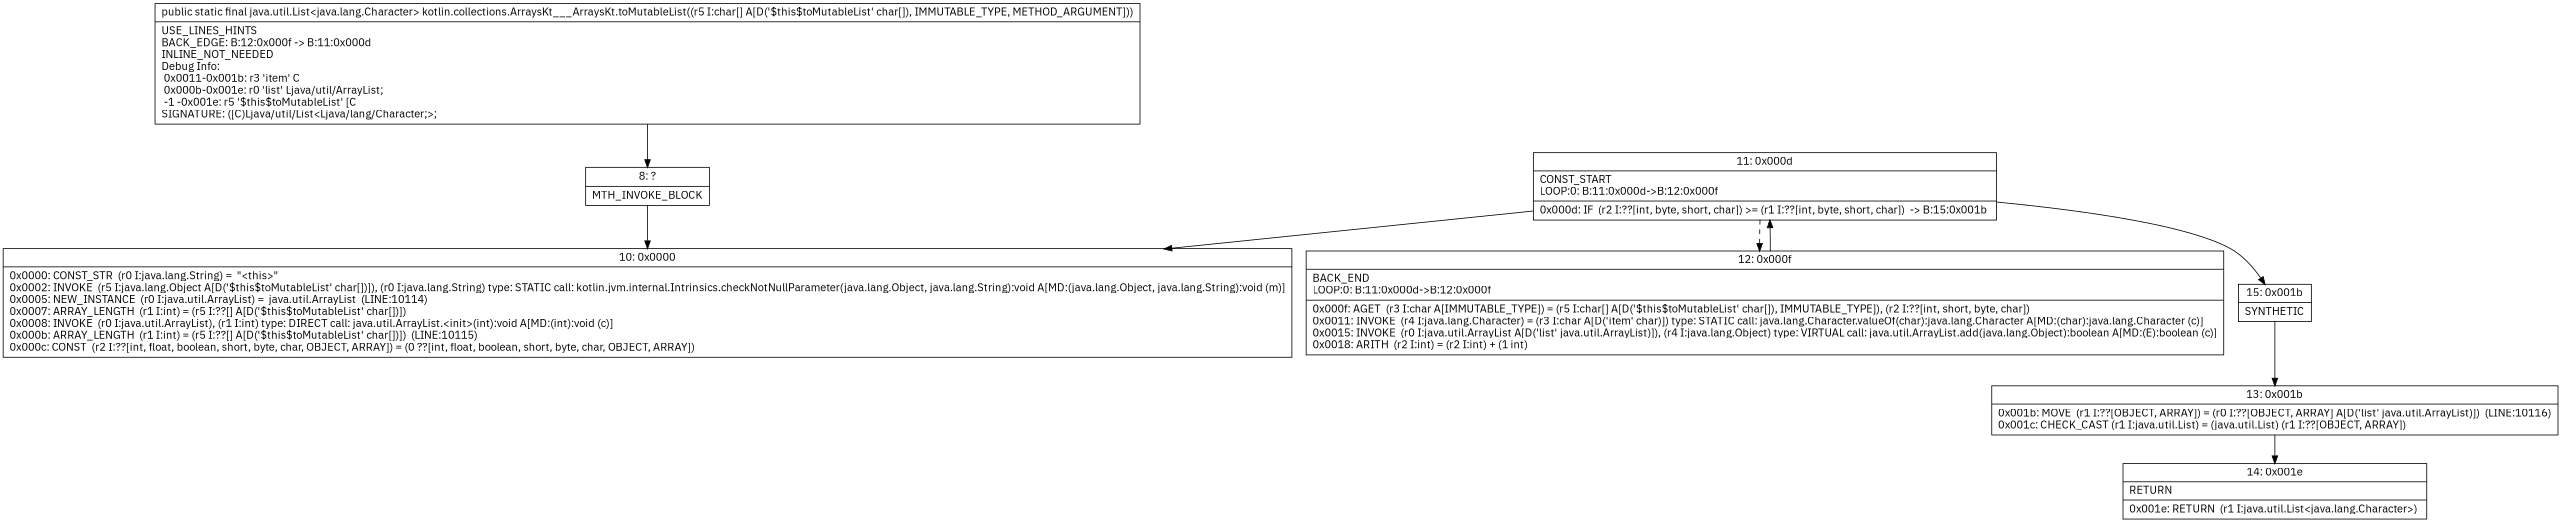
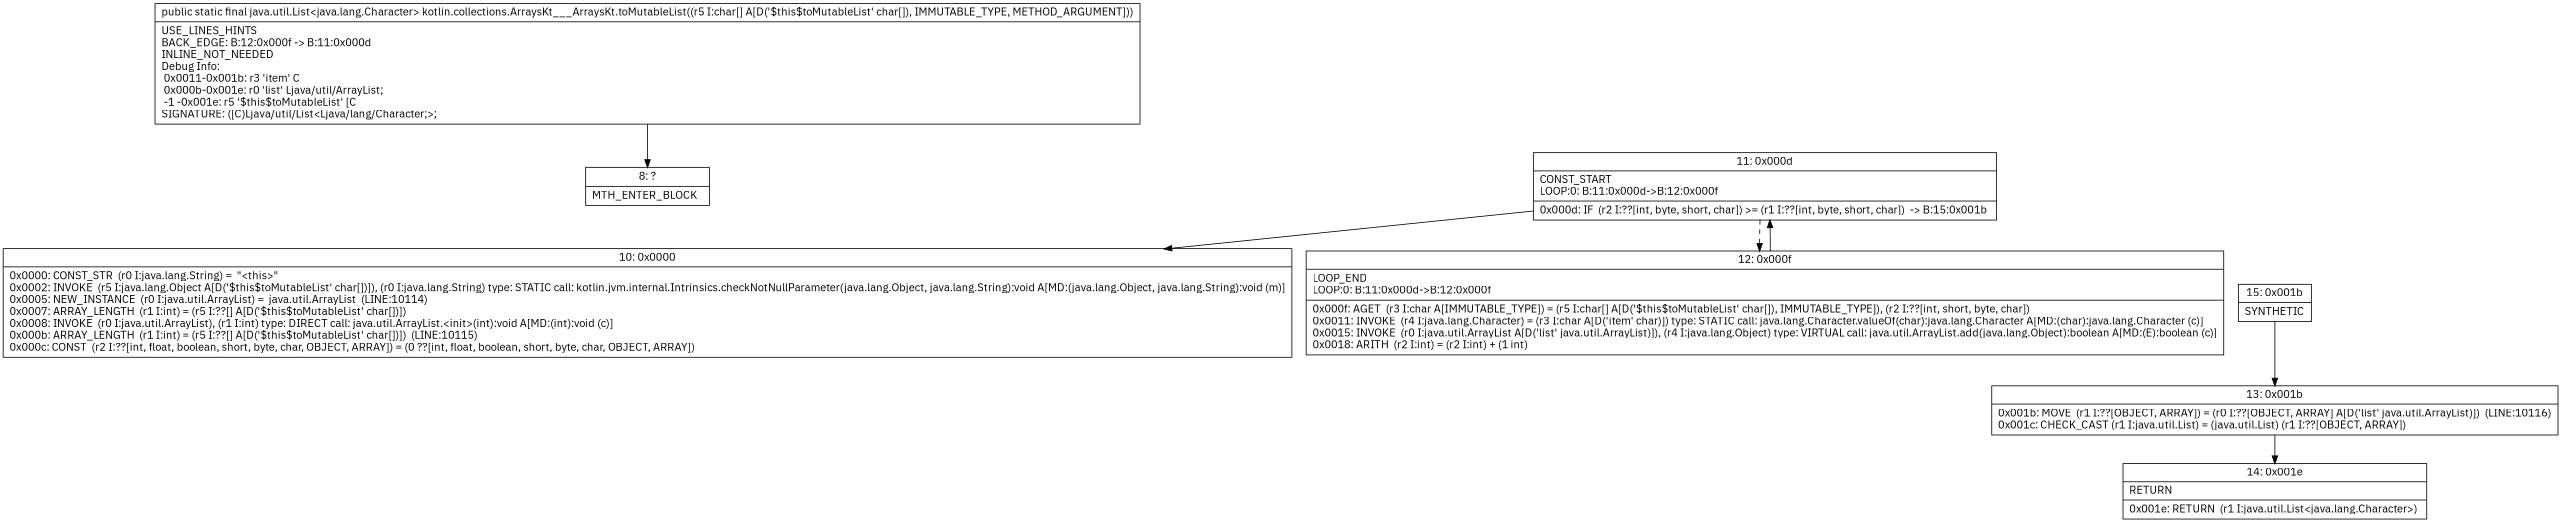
node "8: ?": text "MTH_INVOKE_BLOCK" -> "MTH_ENTER_BLOCK"
edge "11: 0x000d" -> "15: 0x001b": removed
edge "8: ?" -> "10: 0x0000": removed
node "12: 0x000f": text "BACK_END" -> "LOOP_END"
